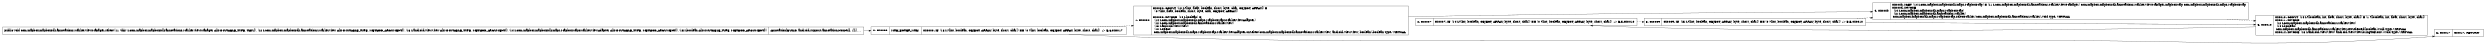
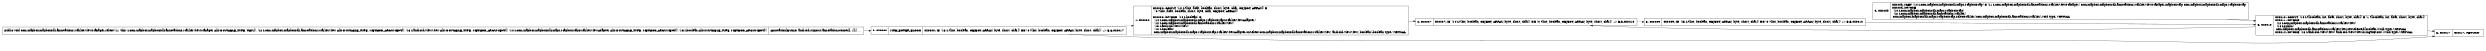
edge "1: 0x0002" -> "4: 0x000b": now "1: 0x0002" -> "2: 0x0007"
edge "3: 0x0009" -> "4: 0x000b": removed
edge "4: 0x000b" -> "5: 0x0010": style dashed -> solid
node "5: 0x0010": text "(r4 I:boolean)" -> "(r4 I:public)"
node "1: 0x0002": text "(r0 I:select)" -> "(r0 I:boolean)"
node "0: 0x0000": text "MTH_ENTER_MTH" -> "MTH_ENTER_BLOCK"
edge "5: 0x0010" -> "6: 0x0017": added
